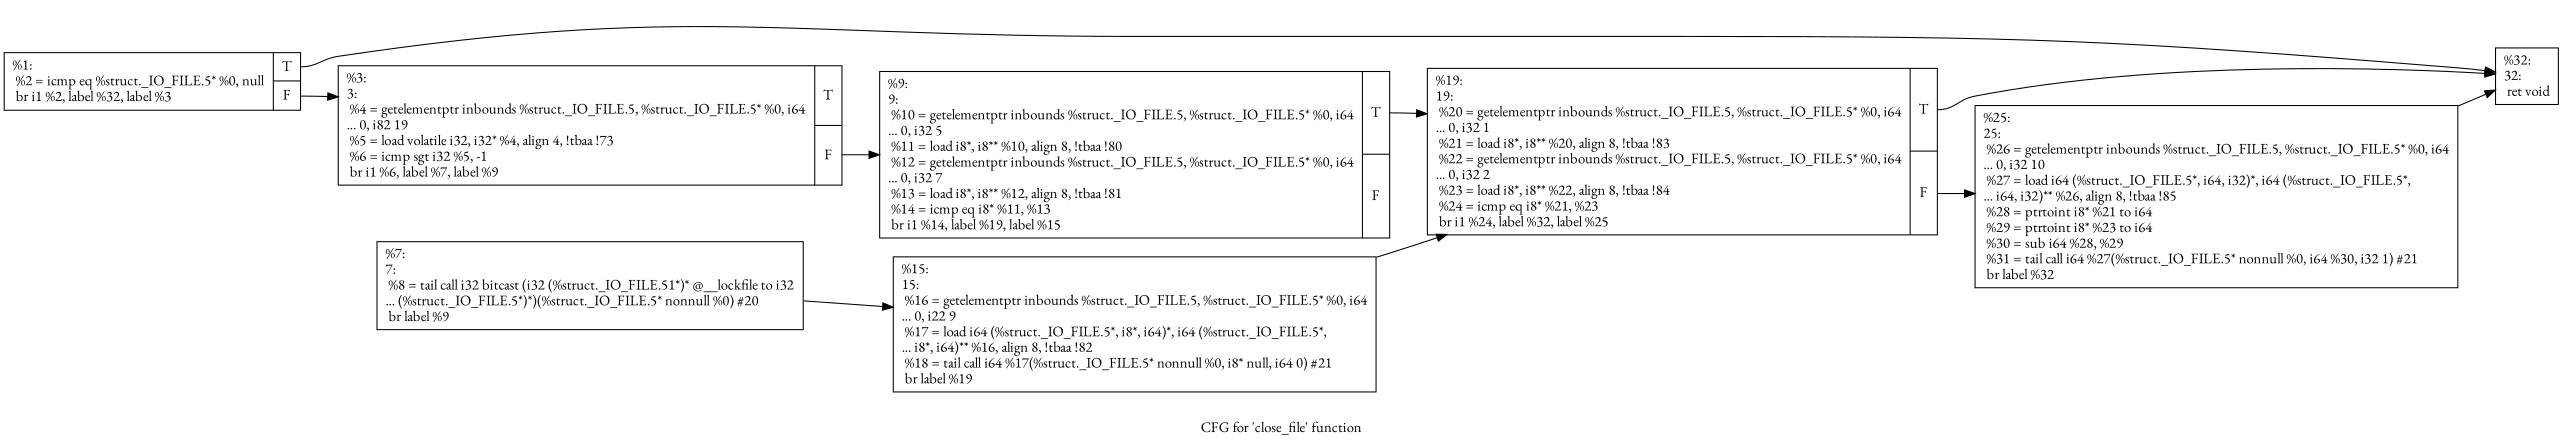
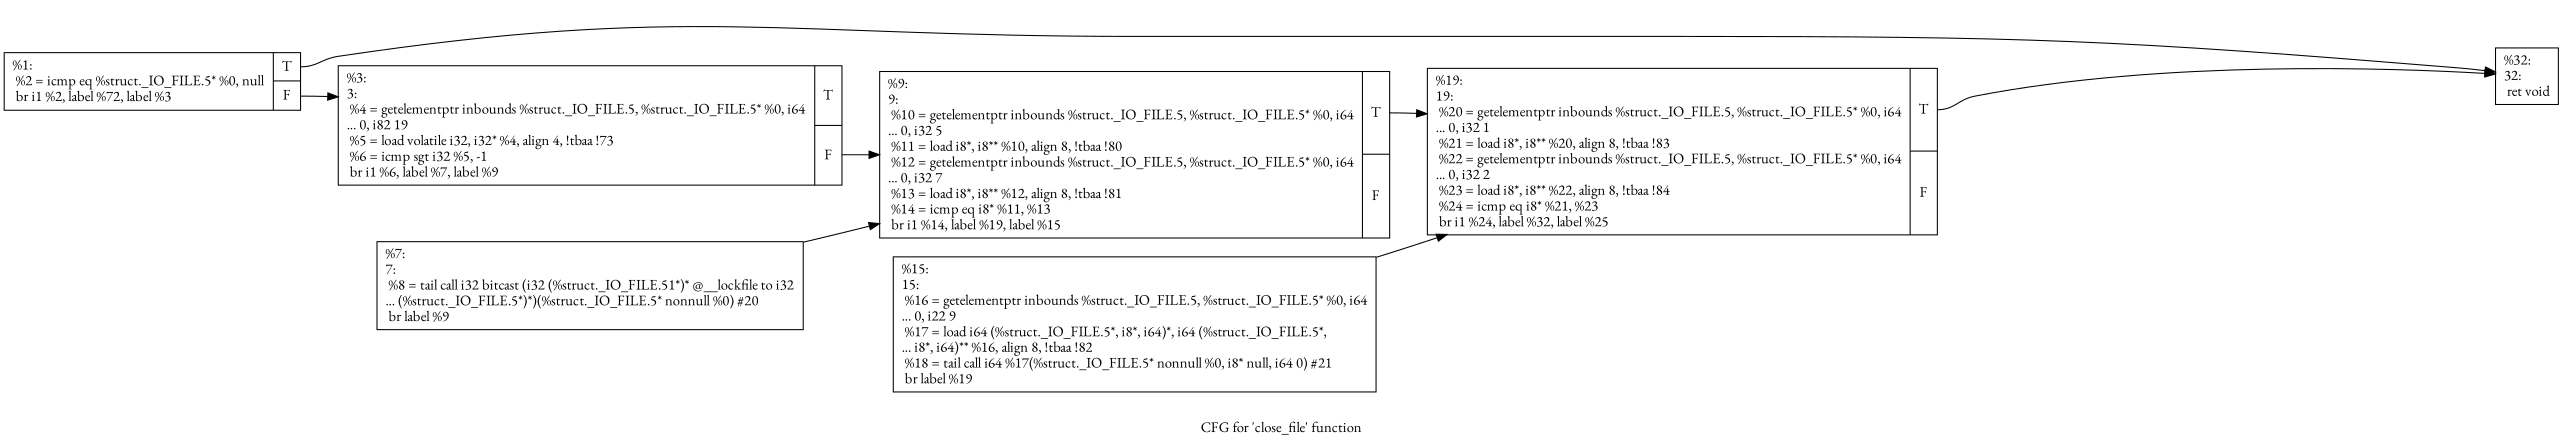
node "%1:": text "br i1 %2, label %32, label %3" -> "br i1 %2, label %72, label %3"
node "%25:": removed
edge "%7:" -> "%15:": now "%7:" -> "%9:"
